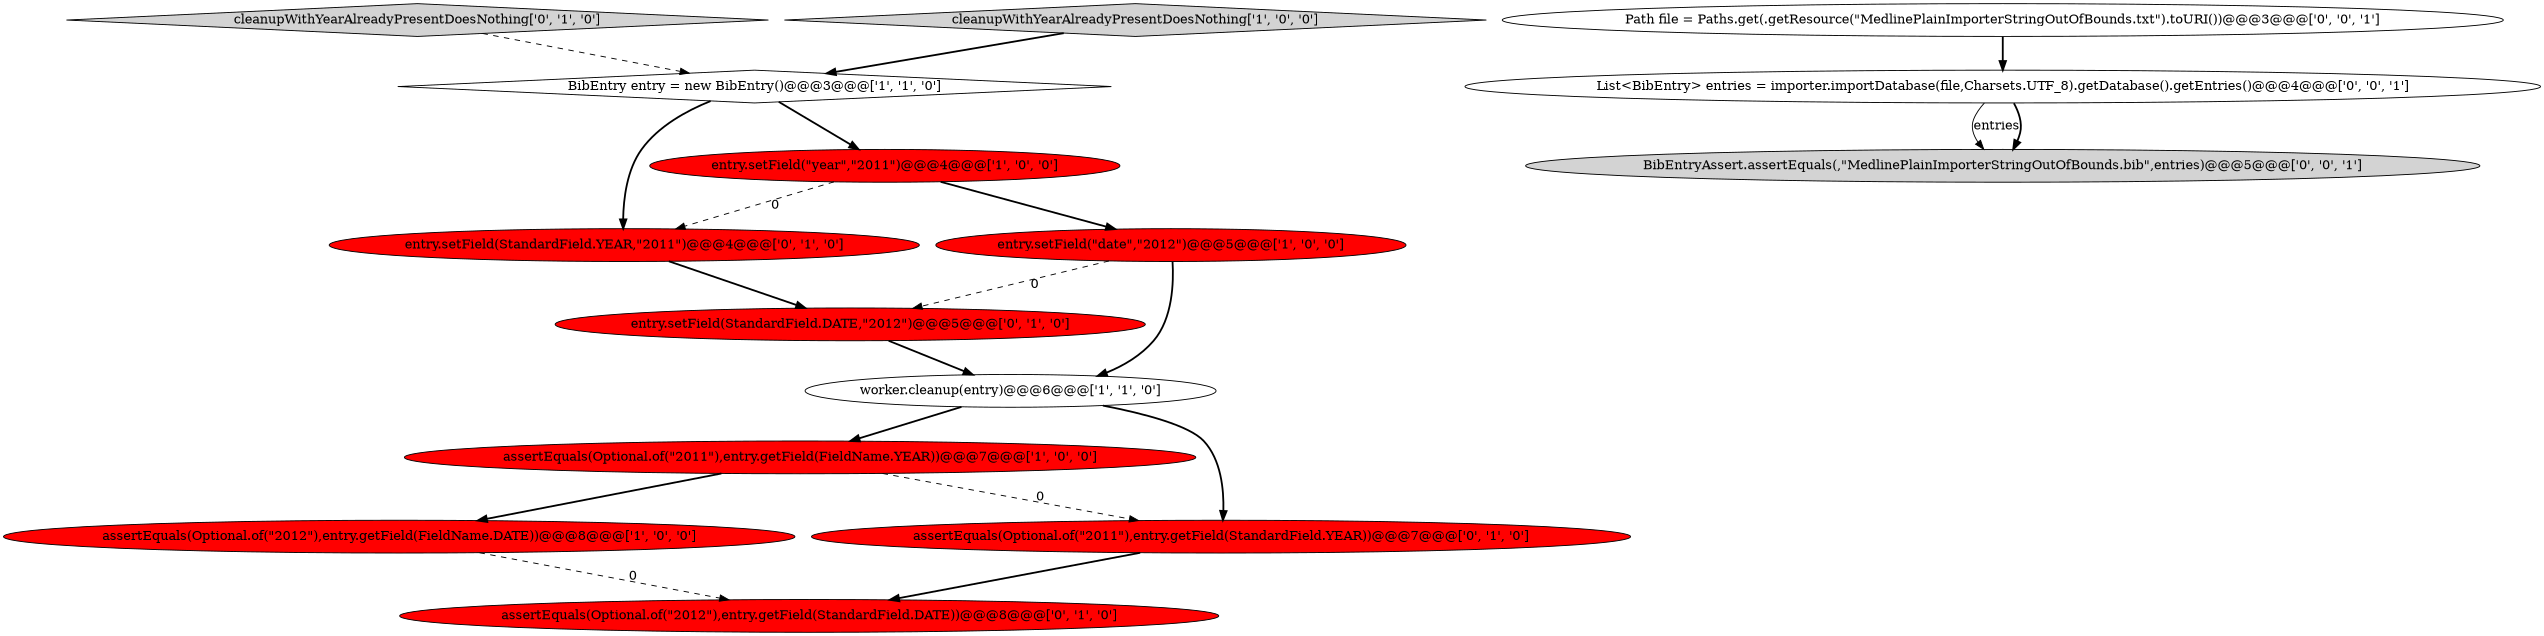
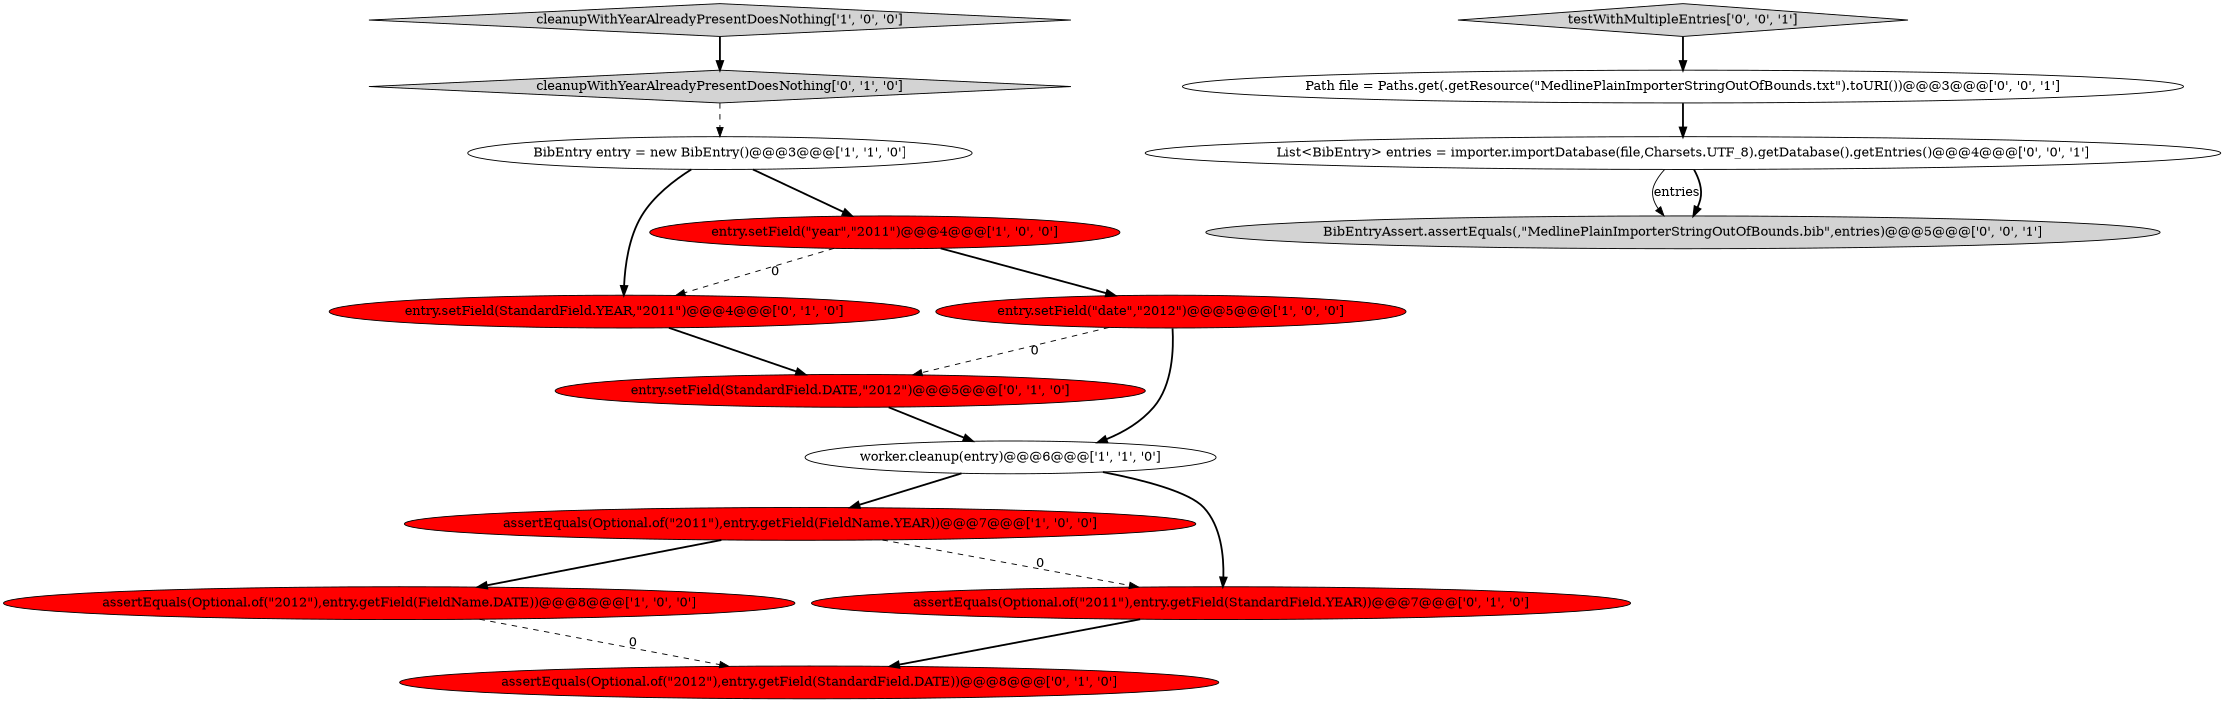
node "testWithMultipleEntries['0', '0', '1']": added
edge "cleanupWithYearAlreadyPresentDoesNothing['1', '0', '0']" -> "BibEntry entry = new BibEntry()@@@3@@@['1', '1', '0']": now "cleanupWithYearAlreadyPresentDoesNothing['1', '0', '0']" -> "cleanupWithYearAlreadyPresentDoesNothing['0', '1', '0']"
node "BibEntry entry = new BibEntry()@@@3@@@['1', '1', '0']": shape diamond -> ellipse
